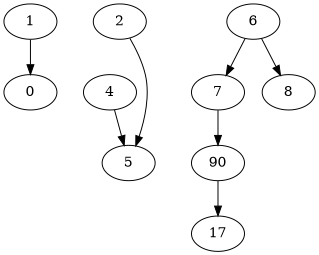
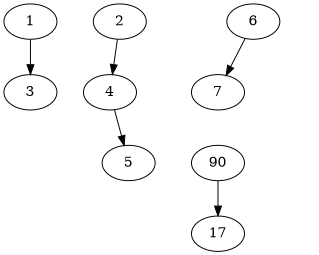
edge "2" -> "5": now "2" -> "4"
node "0": label "0" -> "3"
node "8": removed
edge "7" -> "90": removed
